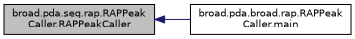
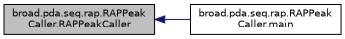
node "broad.pda.broad.rap.RAPPeak Caller.main": label "broad.pda.broad.rap.RAPPeak Caller.main" -> "broad.pda.seq.rap.RAPPeak Caller.main"
